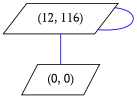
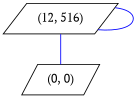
node "(12, 116)": label "(12, 116)" -> "(12, 516)"
